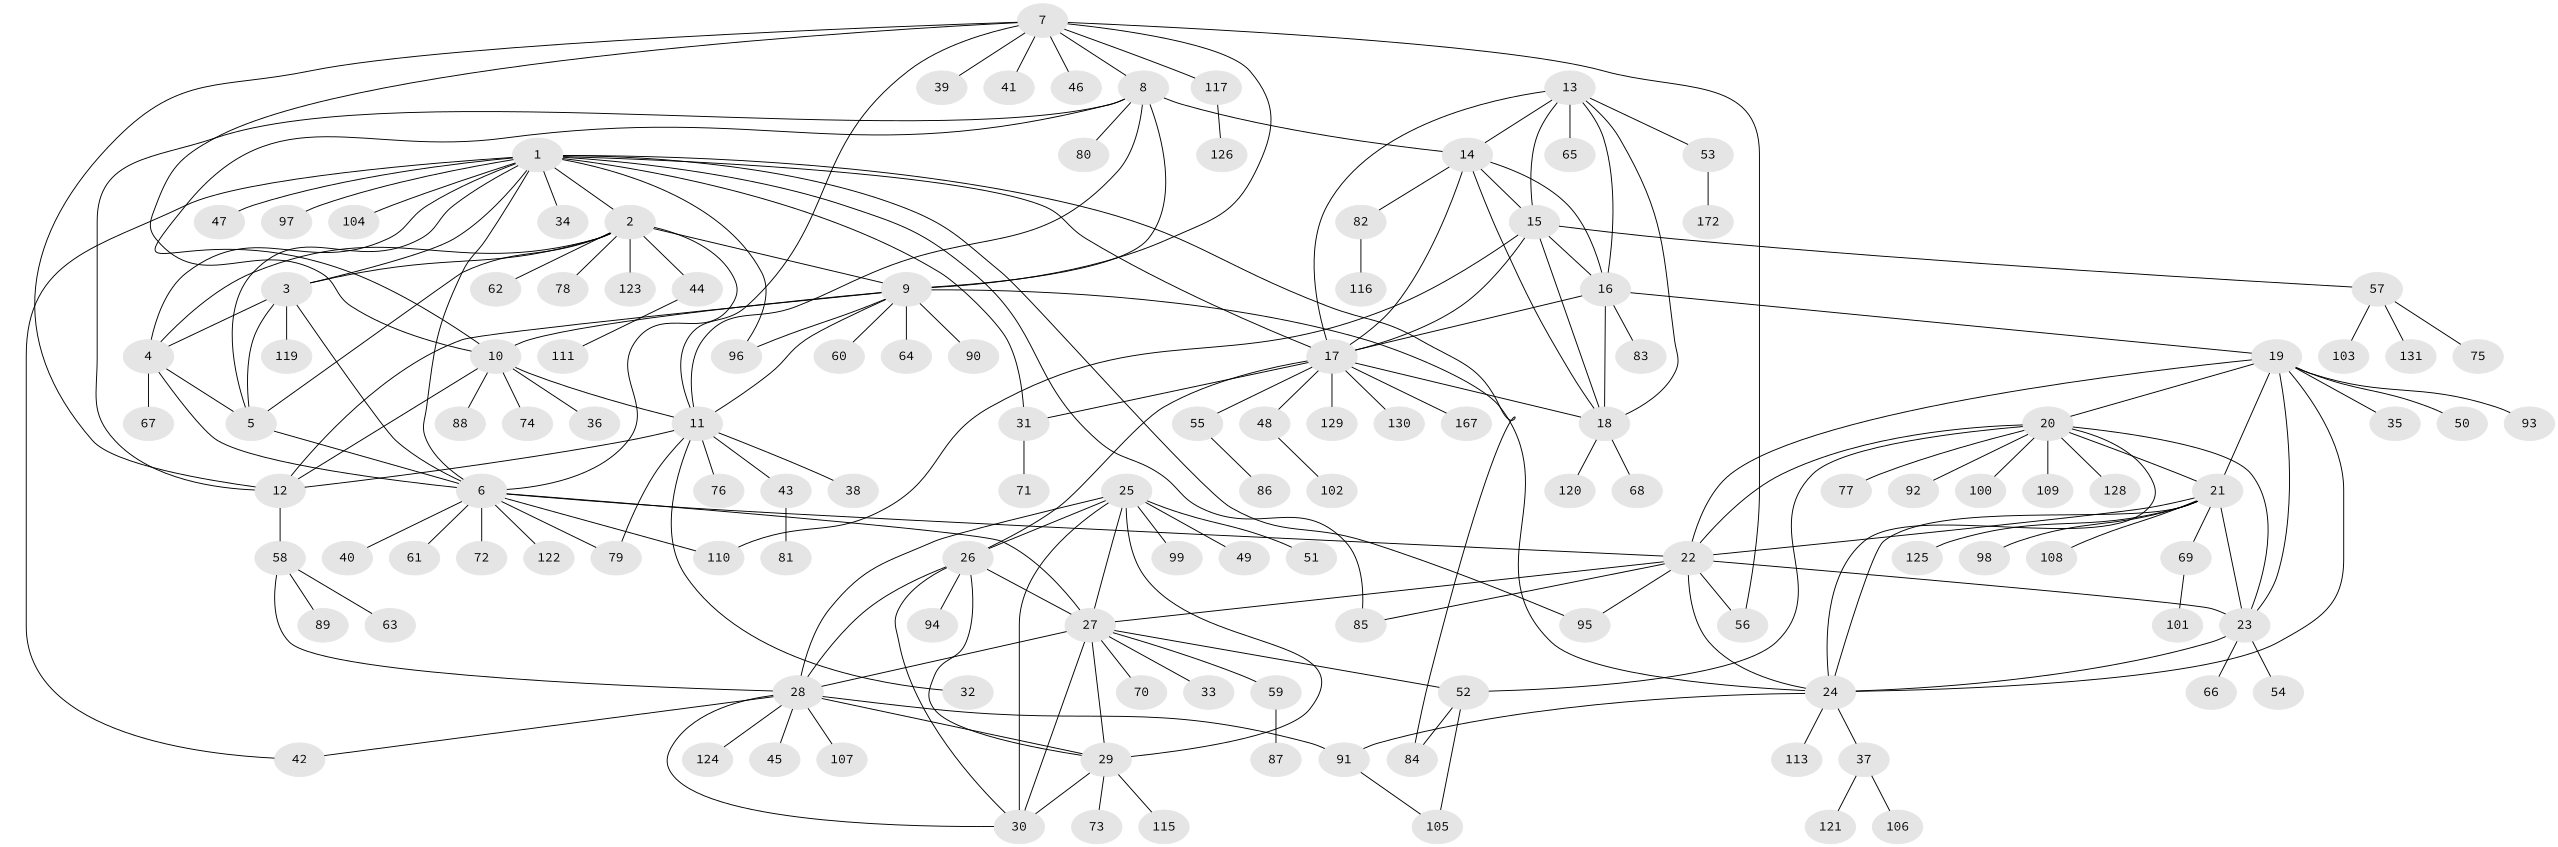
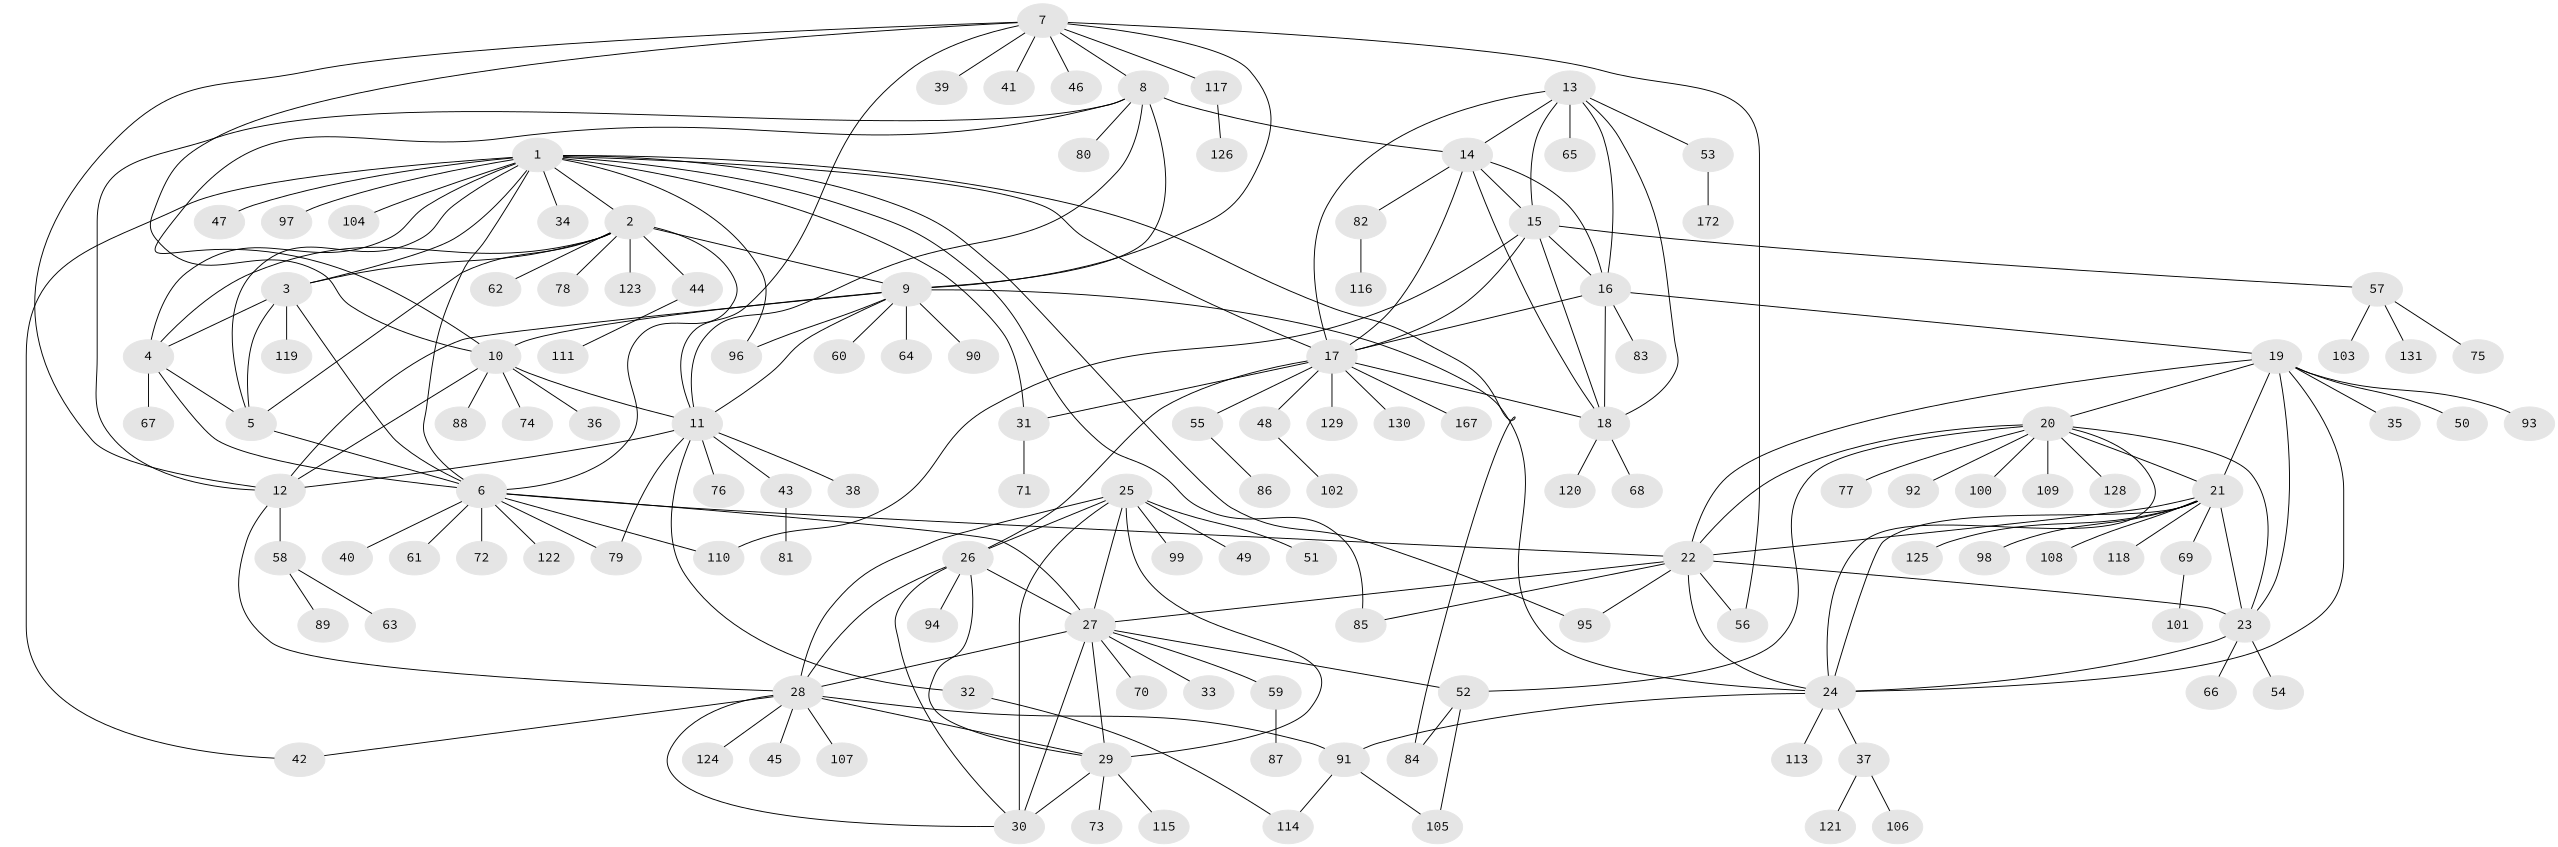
node "118": added
edge "58" -- "28": now "12" -- "28"
node "114": added
